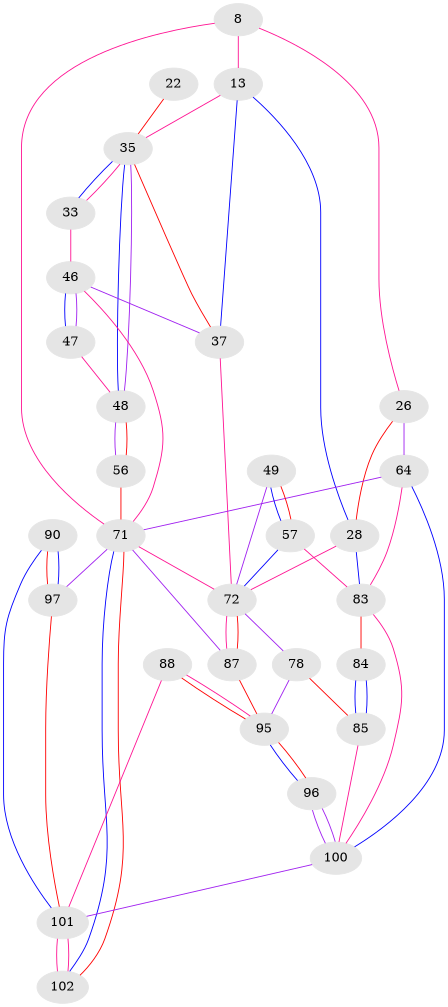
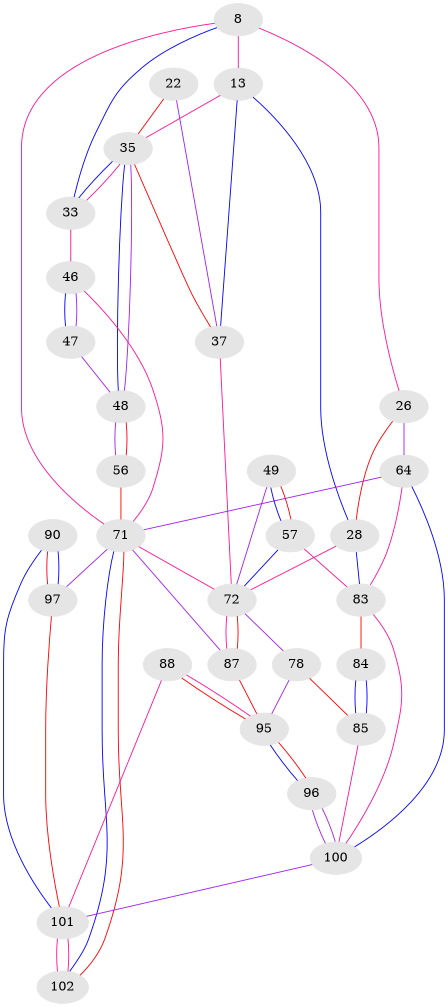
edge "8" -- "33": added
edge "46" -- "37": now "22" -- "37"
edge "47" -- "48": color deeppink -> purple
